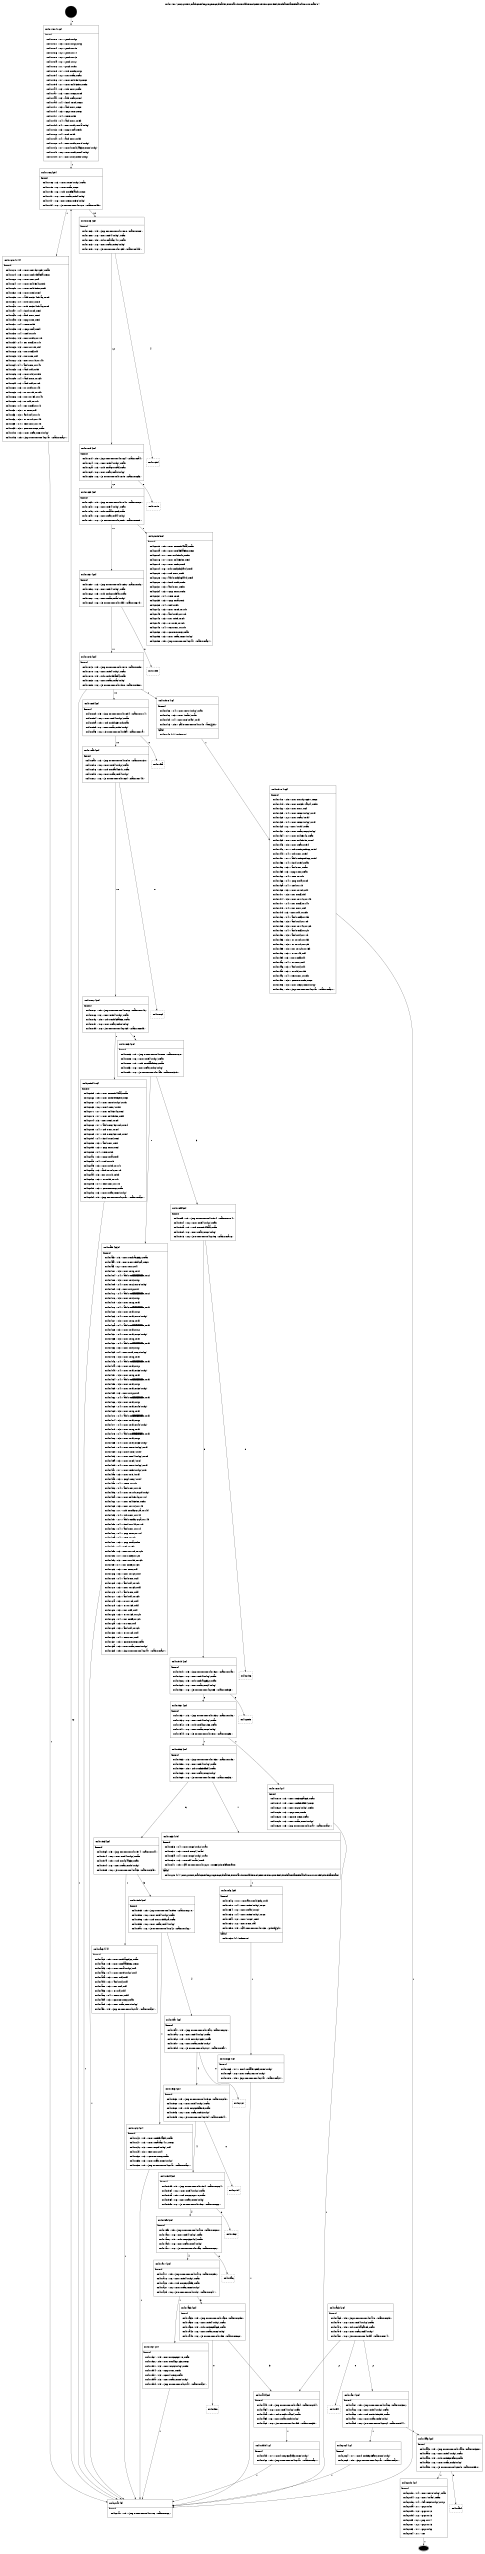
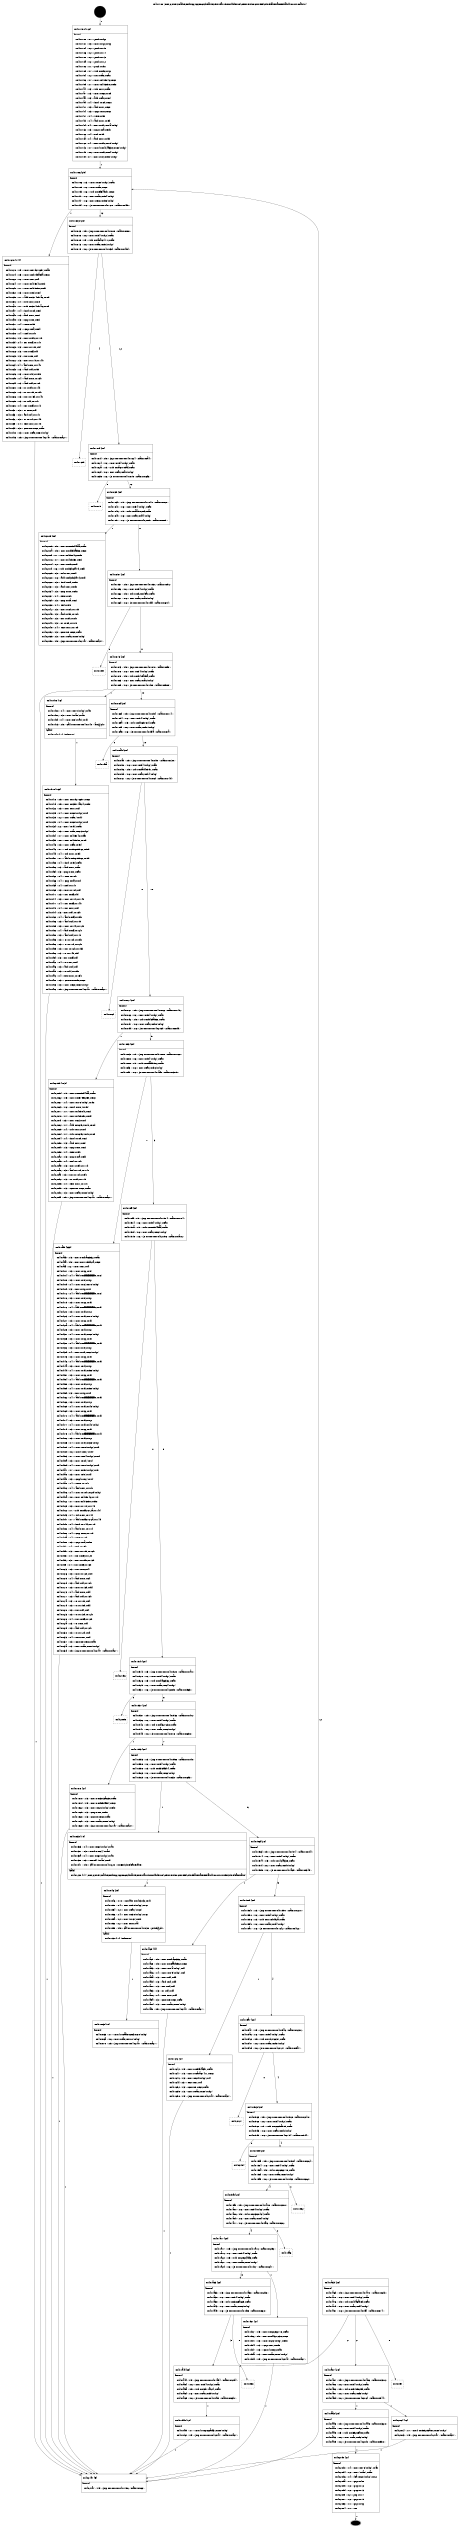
edge "0x401e63 [18]" -> "0x4021a7 [5]": removed, label "1"
node "0x401abf": removed
